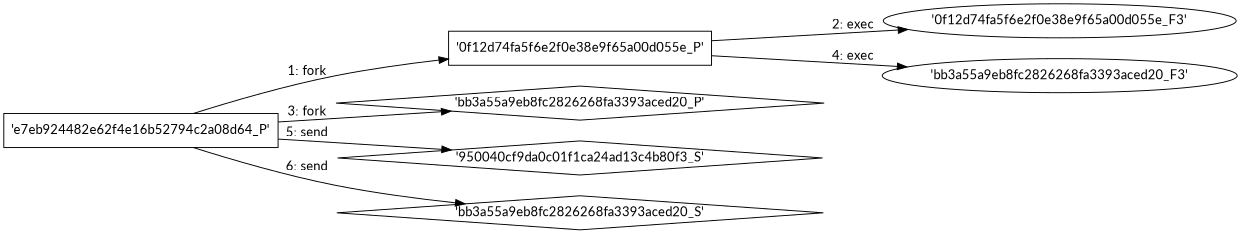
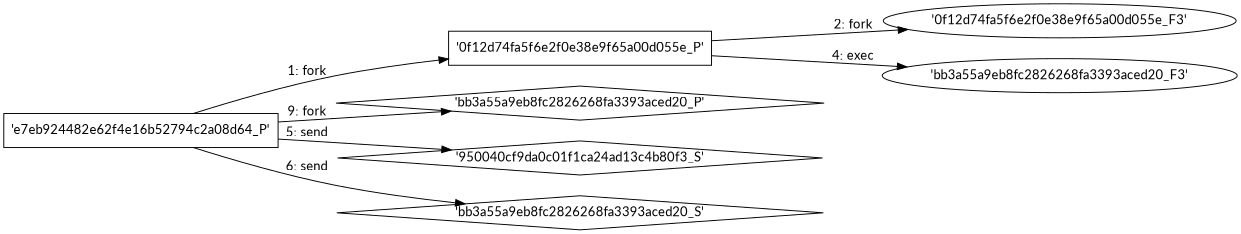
edge "'0f12d74fa5f6e2f0e38e9f65a00d055e_P'" -> "'0f12d74fa5f6e2f0e38e9f65a00d055e_F3'": label "2: exec" -> "2: fork"
edge "'e7eb924482e62f4e16b52794c2a08d64_P'" -> "'bb3a55a9eb8fc2826268fa3393aced20_P'": label "3: fork" -> "9: fork"
